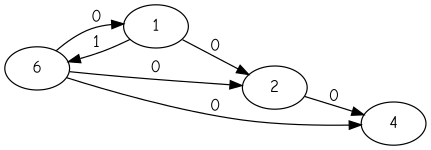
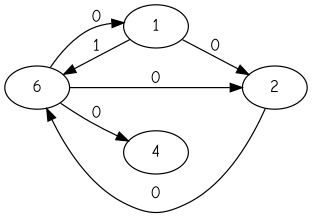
edge "2" -> "4": now "2" -> "6"
